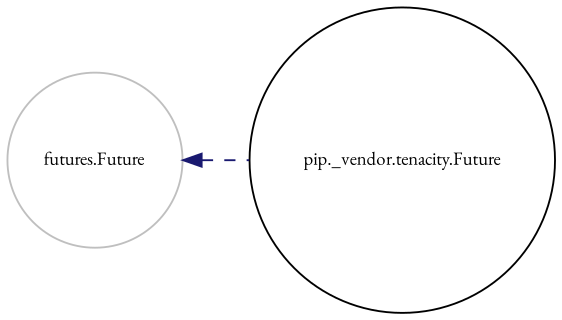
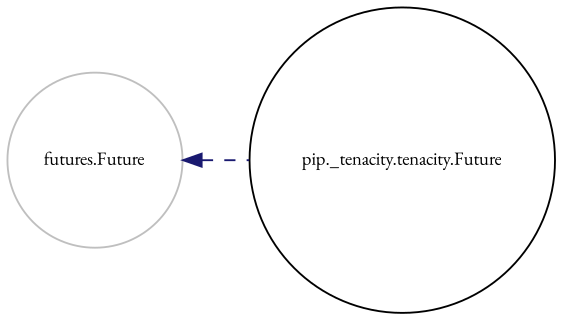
node "pip._vendor.tenacity.Future": label "pip._vendor.tenacity.Future" -> "pip._tenacity.tenacity.Future"
